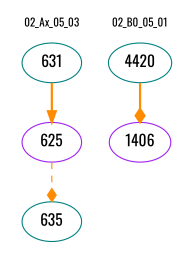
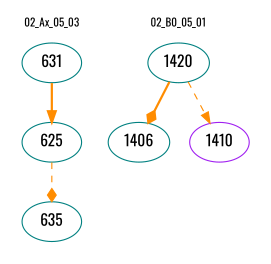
node "4420": label "4420" -> "1420"
node "625": color purple -> teal
node "1406": color purple -> teal
node "1410": added
